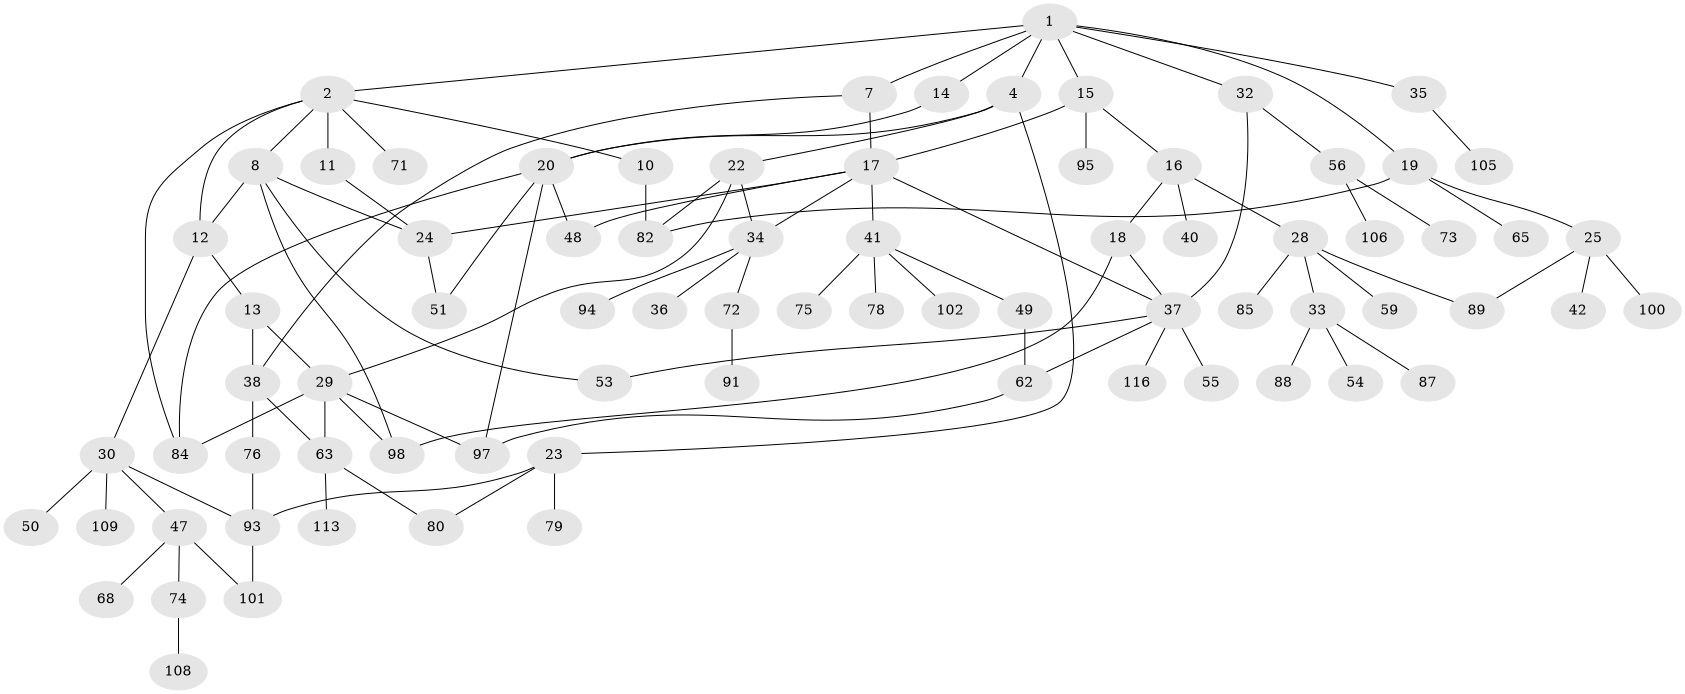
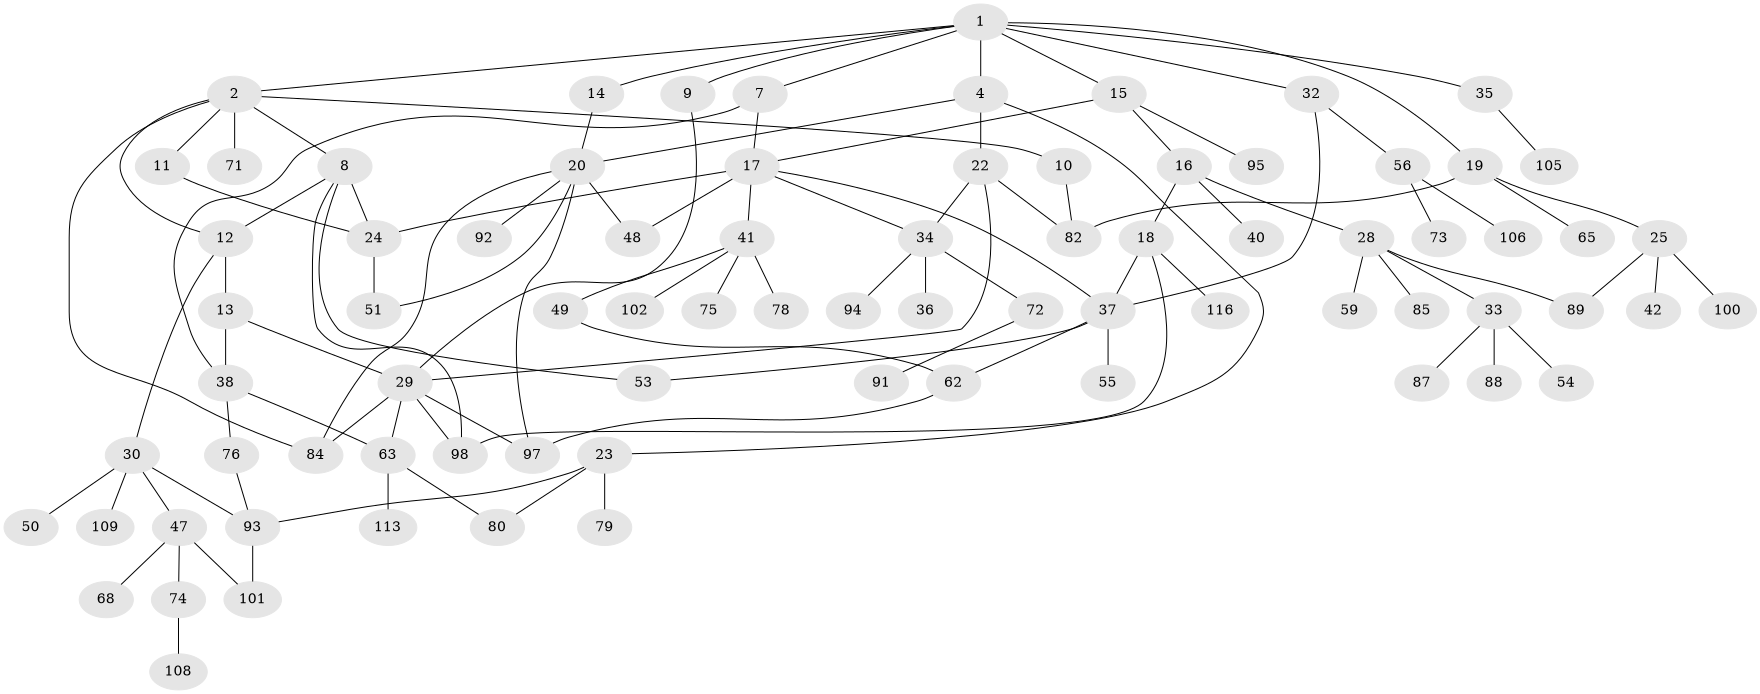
node "9": added
node "92": added
edge "37" -- "116": now "18" -- "116"
